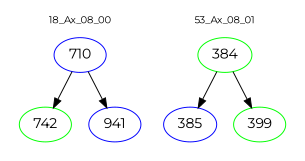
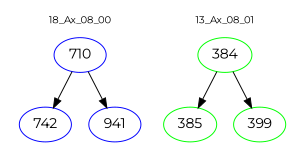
cluster "53_Ax_08_01": label "53_Ax_08_01" -> "13_Ax_08_01"
node "742": color green -> blue
node "385": color blue -> green
